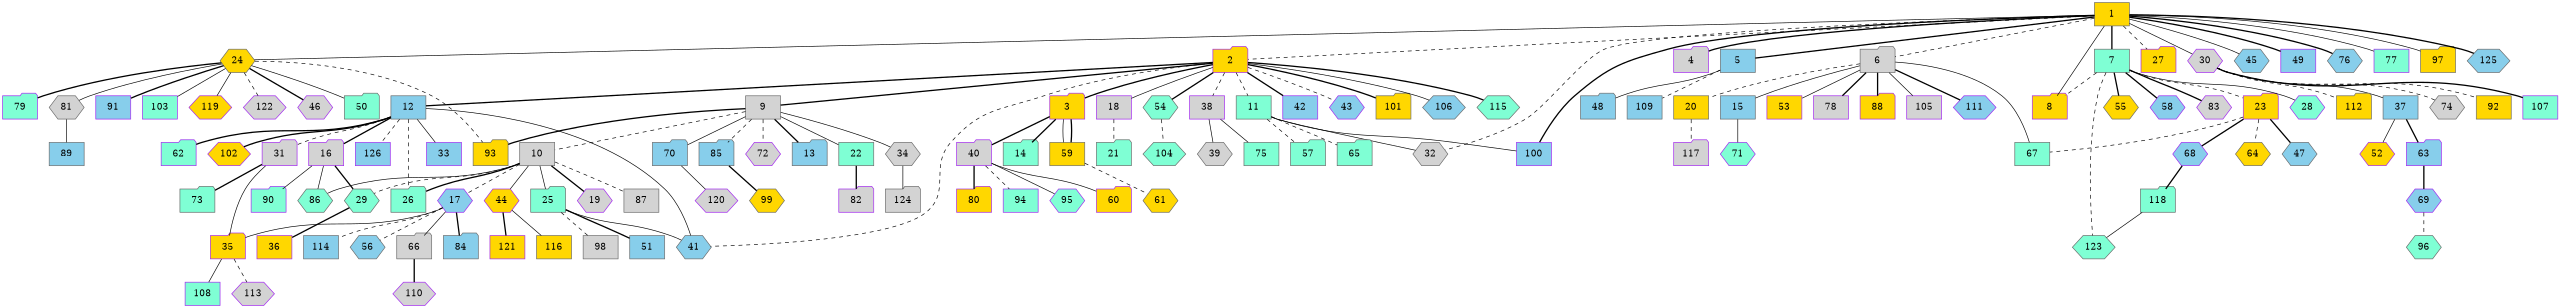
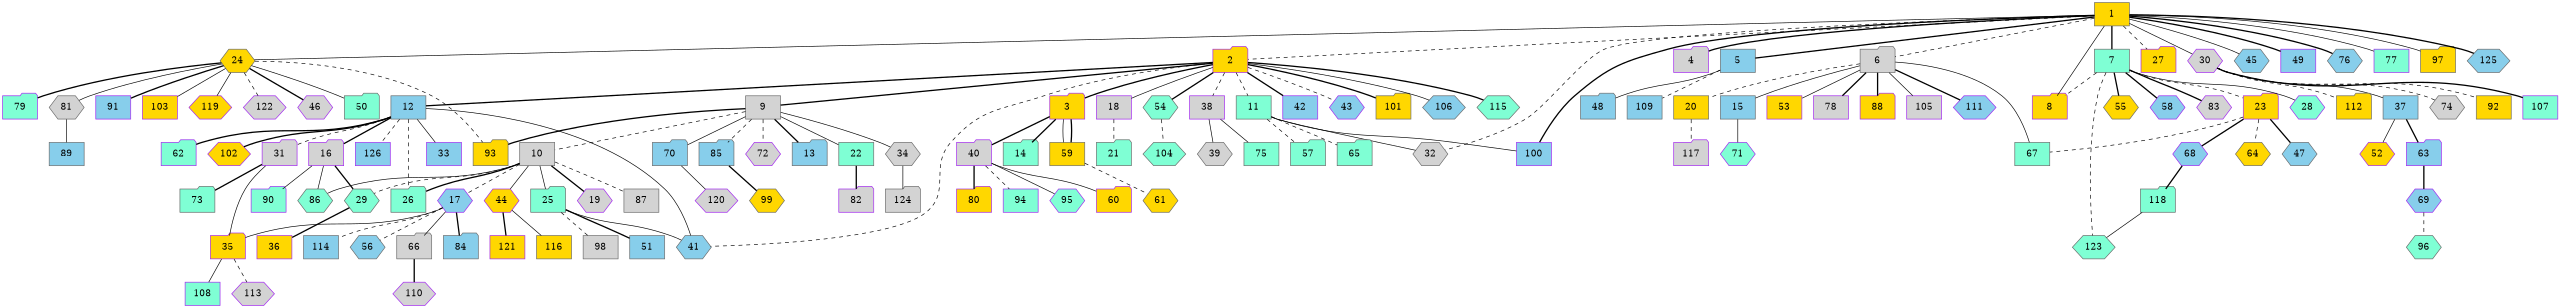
node "103": fillcolor aquamarine -> gold
